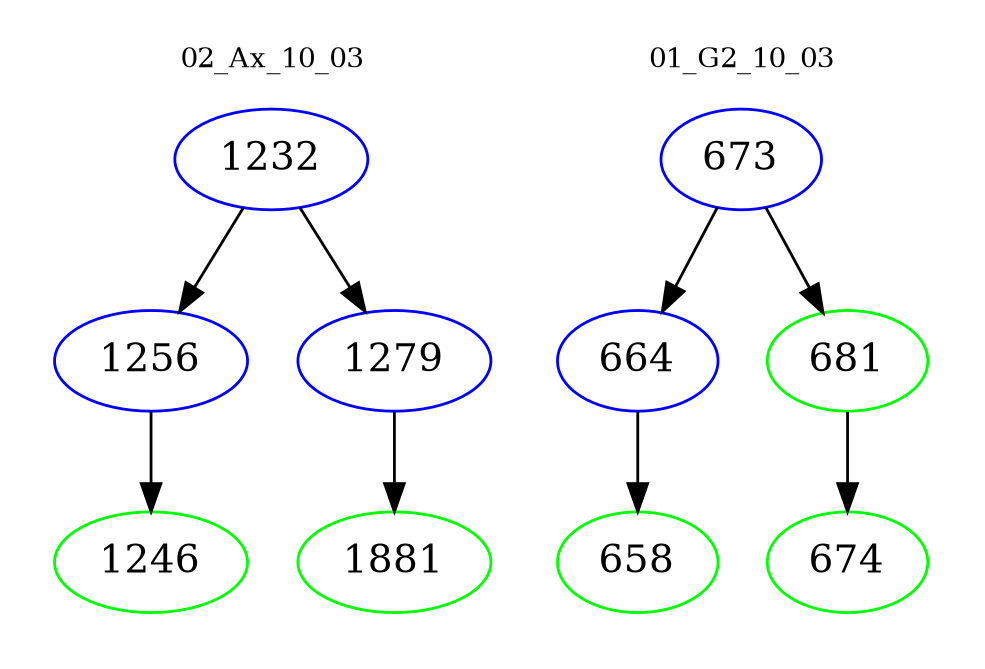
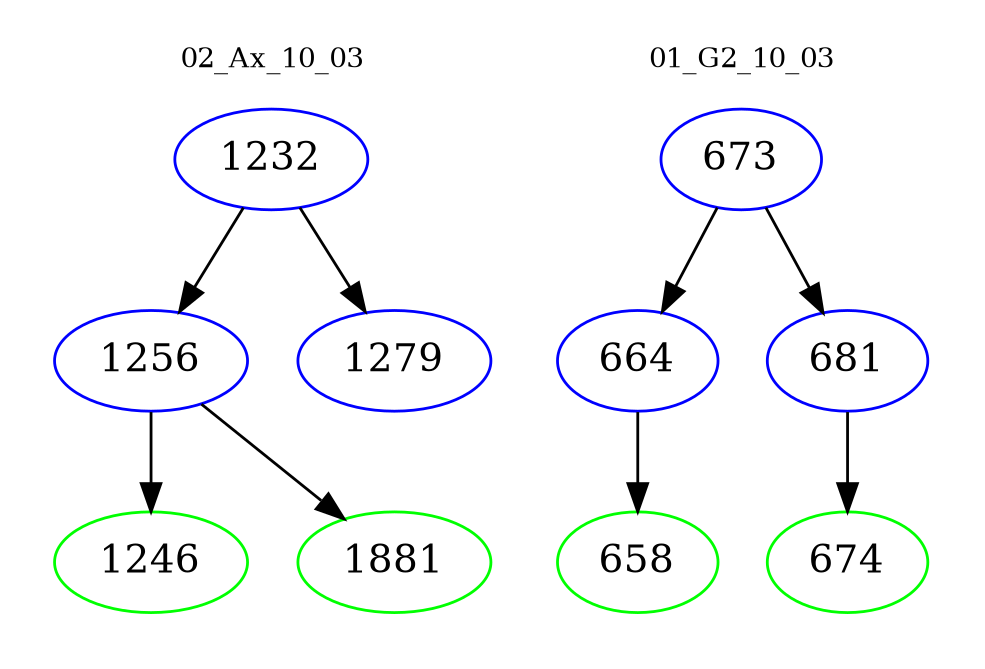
node "681": color green -> blue
edge "1279" -> "1881": now "1256" -> "1881"
